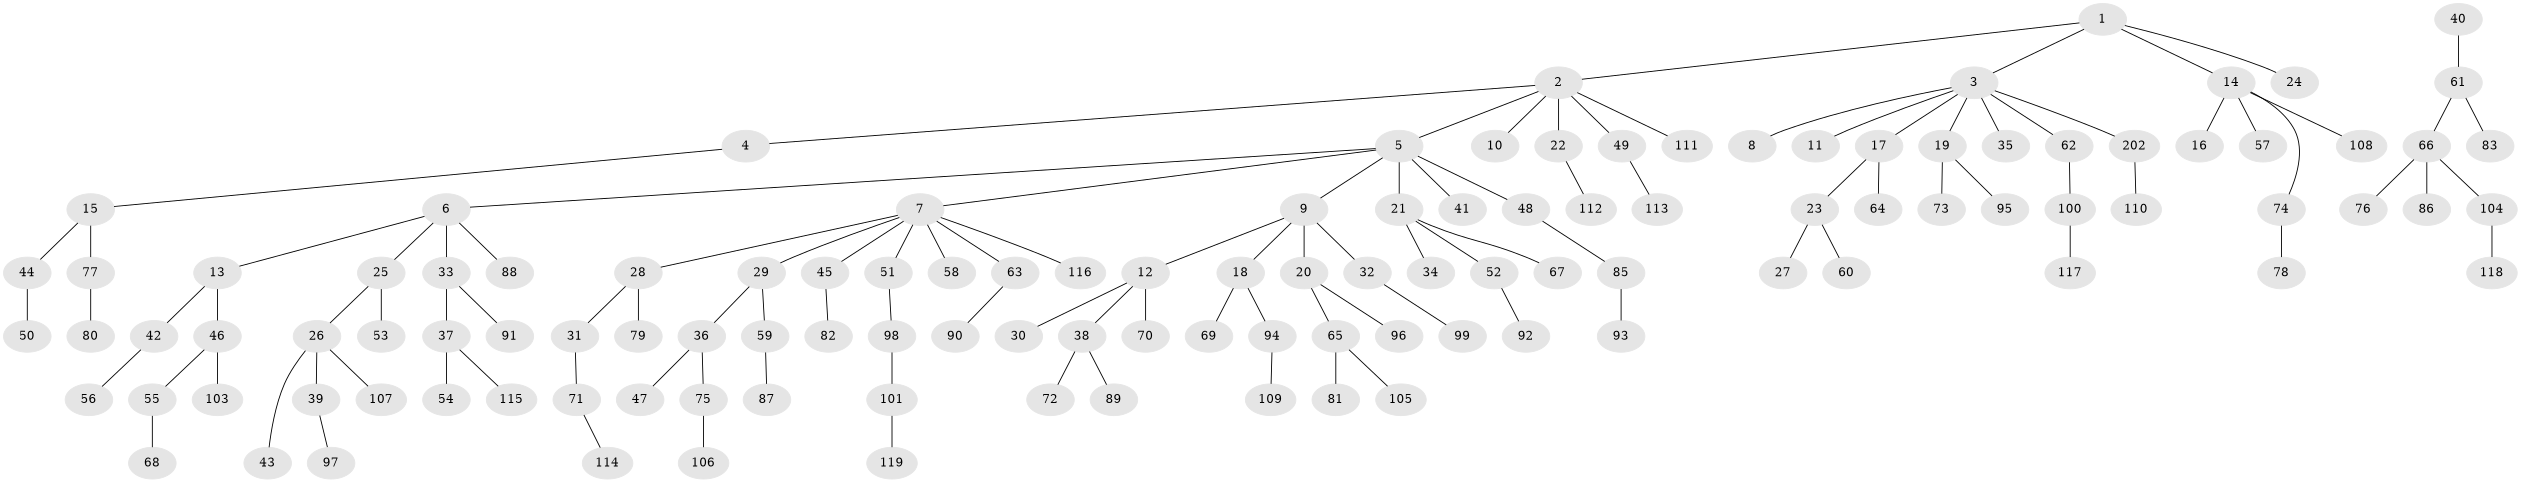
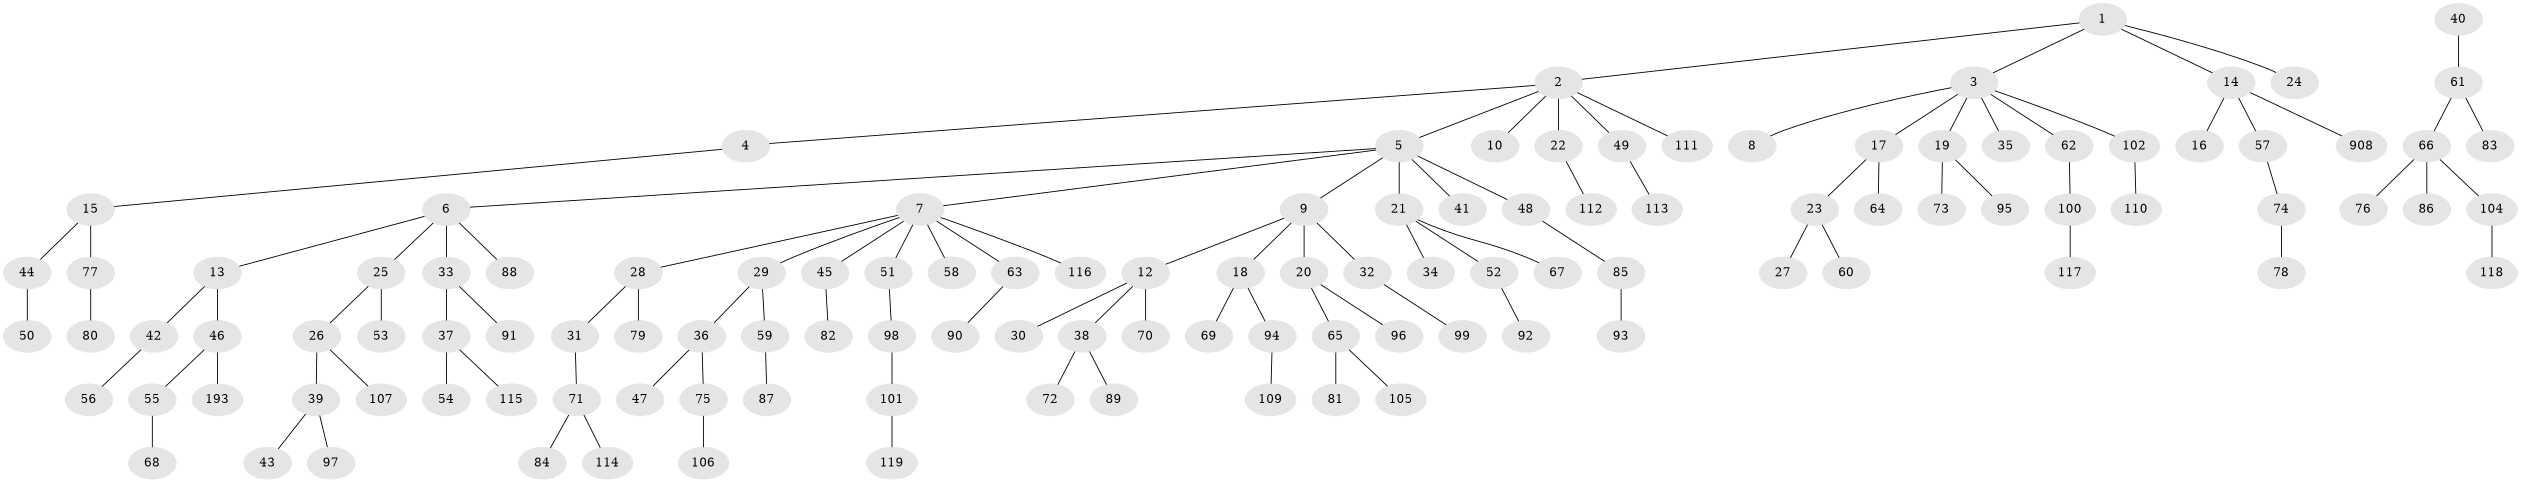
edge "14" -- "74": now "57" -- "74"
node "11": removed
node "202": label "202" -> "102"
node "108": label "108" -> "908"
edge "26" -- "43": now "39" -- "43"
node "103": label "103" -> "193"
node "84": added
